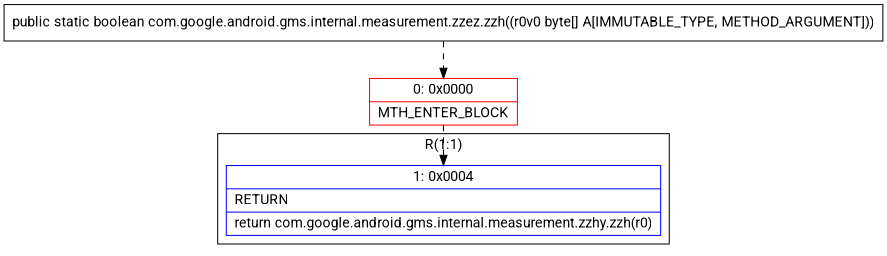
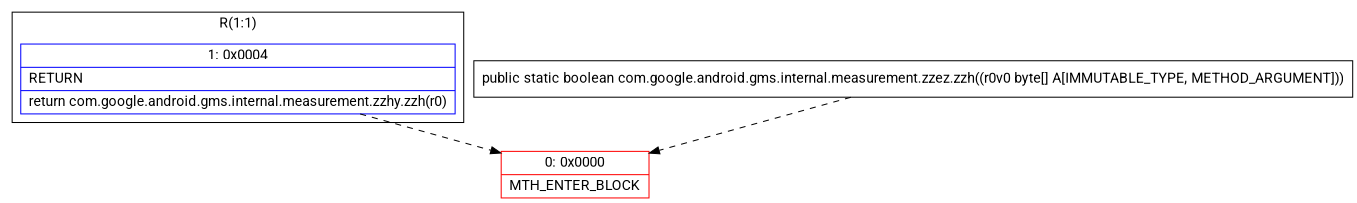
edge "0: 0x0000" -> "1: 0x0004": reversed
